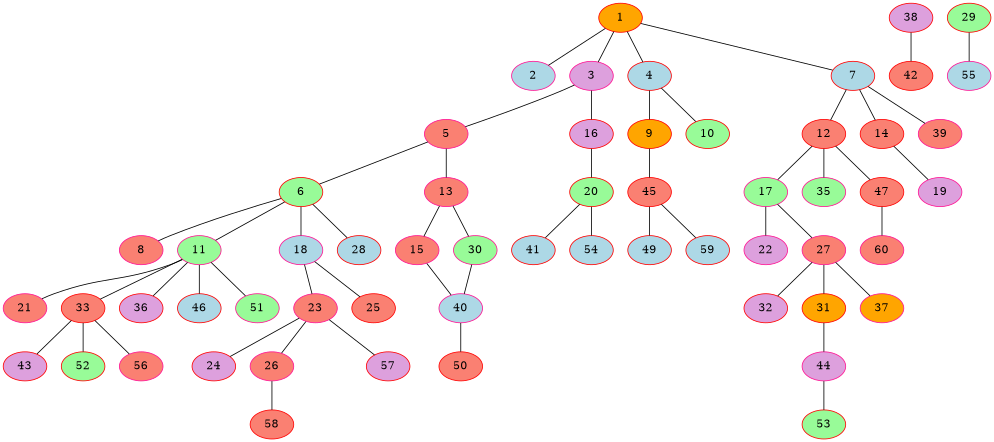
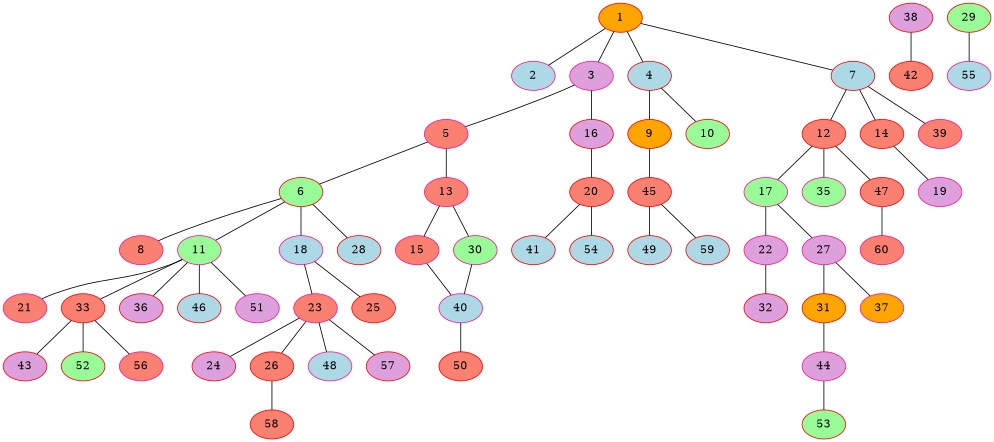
node "20": fillcolor palegreen -> salmon
node "27": fillcolor salmon -> plum
edge "27" -- "32": now "22" -- "32"
node "51": fillcolor palegreen -> plum
node "26": color deeppink -> red
node "48": added
